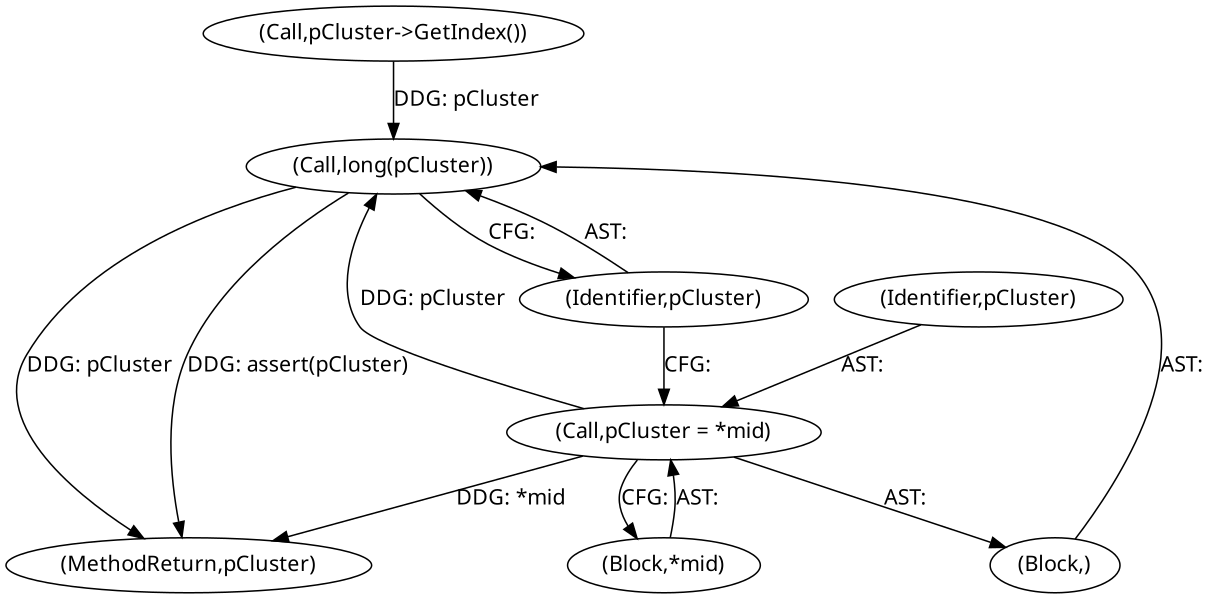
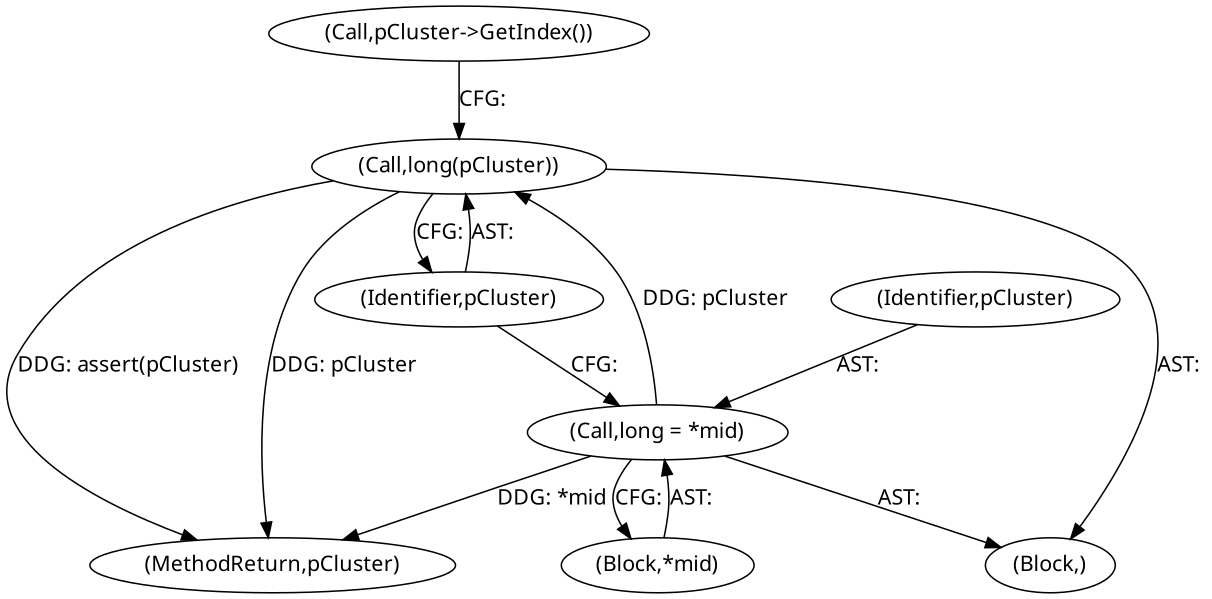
edge "(Call,pCluster->GetIndex())" -> "(Call,long(pCluster))": label "DDG: pCluster" -> "CFG: "
edge "(Block,)" -> "(Call,long(pCluster))": reversed
node "(Call,pCluster = *mid)": label "(Call,pCluster = *mid)" -> "(Call,long = *mid)"
